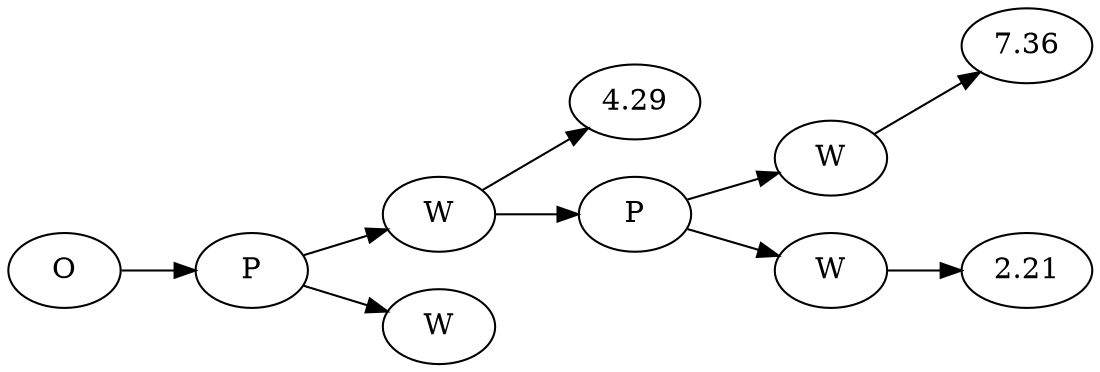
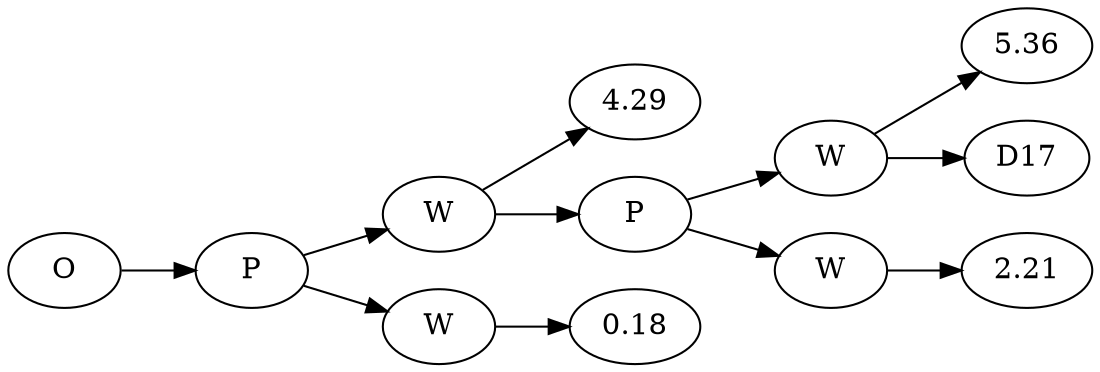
node "7.36": label "7.36" -> "5.36"
node "D17": added
node "0.18": added
